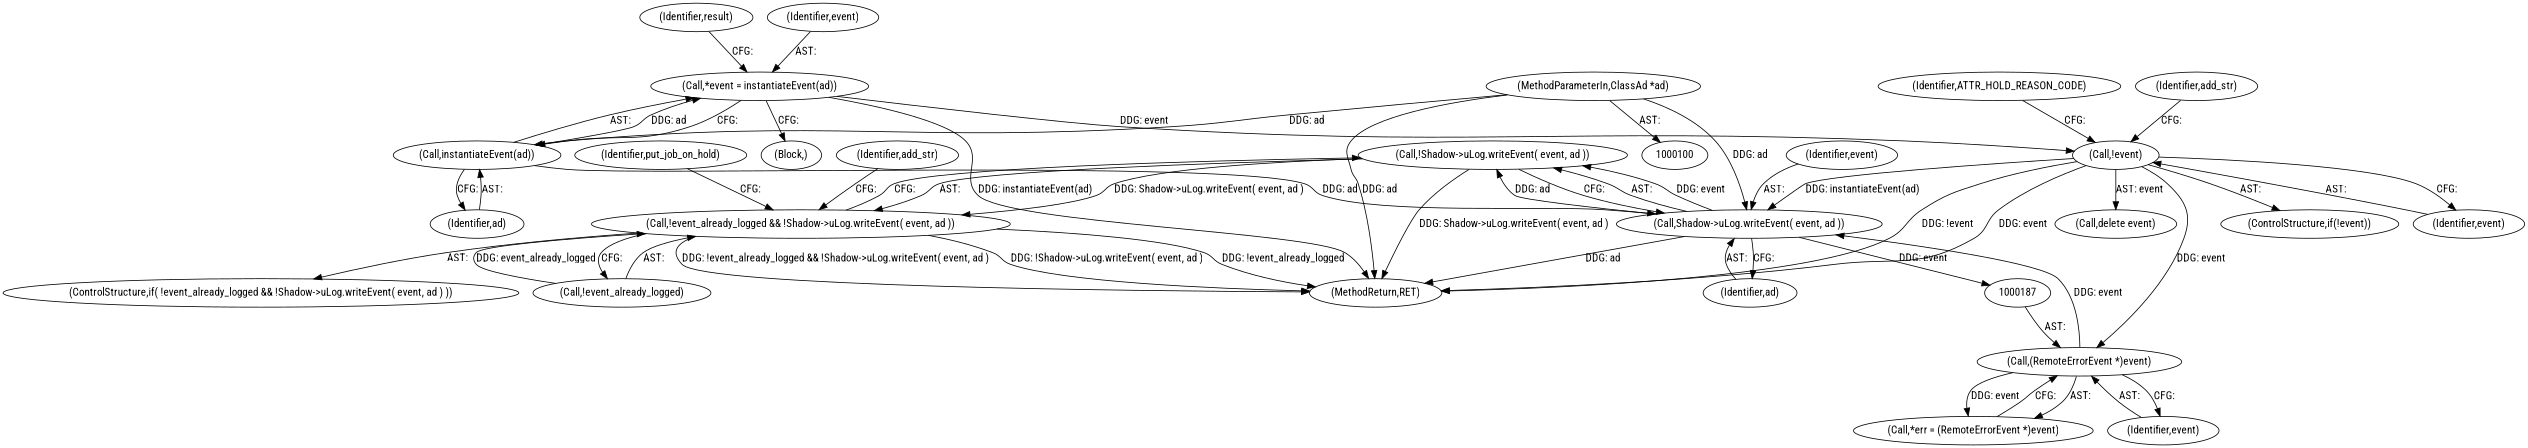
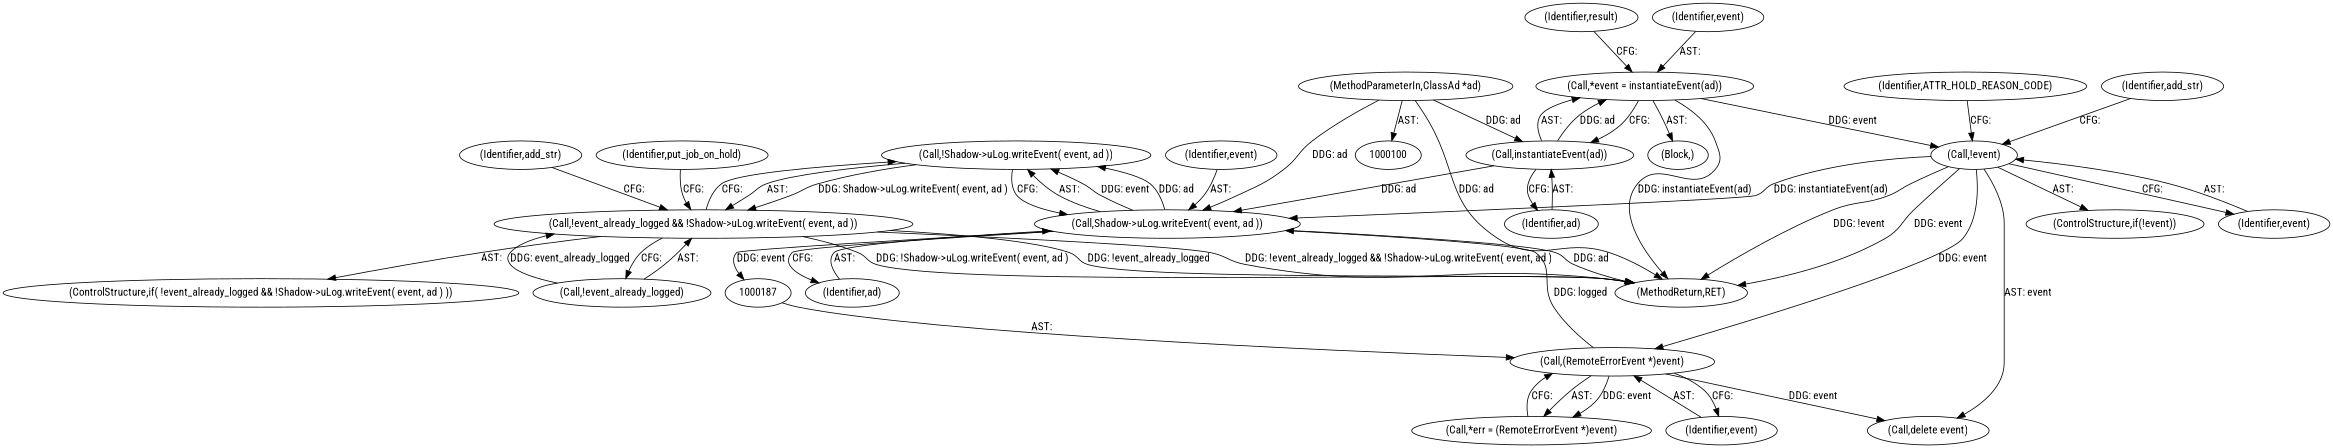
edge "(Call,*event = instantiateEvent(ad))" -> "(Block,)": label "CFG: " -> "AST: "
edge "(Call,!Shadow->uLog.writeEvent( event, ad ))" -> "(MethodReturn,RET)": removed, label "DDG: Shadow->uLog.writeEvent( event, ad )"
edge "(Call,(RemoteErrorEvent *)event)" -> "(Call,Shadow->uLog.writeEvent( event, ad ))": label "DDG: event" -> "DDG: logged"
edge "(Call,(RemoteErrorEvent *)event)" -> "(Call,delete event)": added, label "DDG: event"
